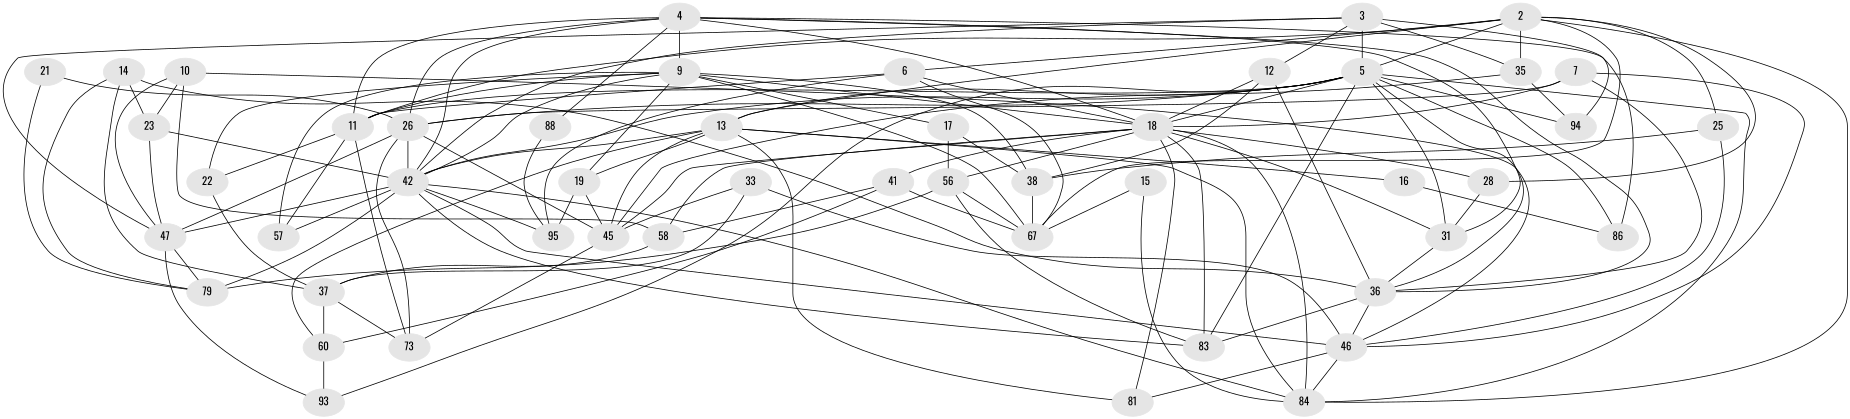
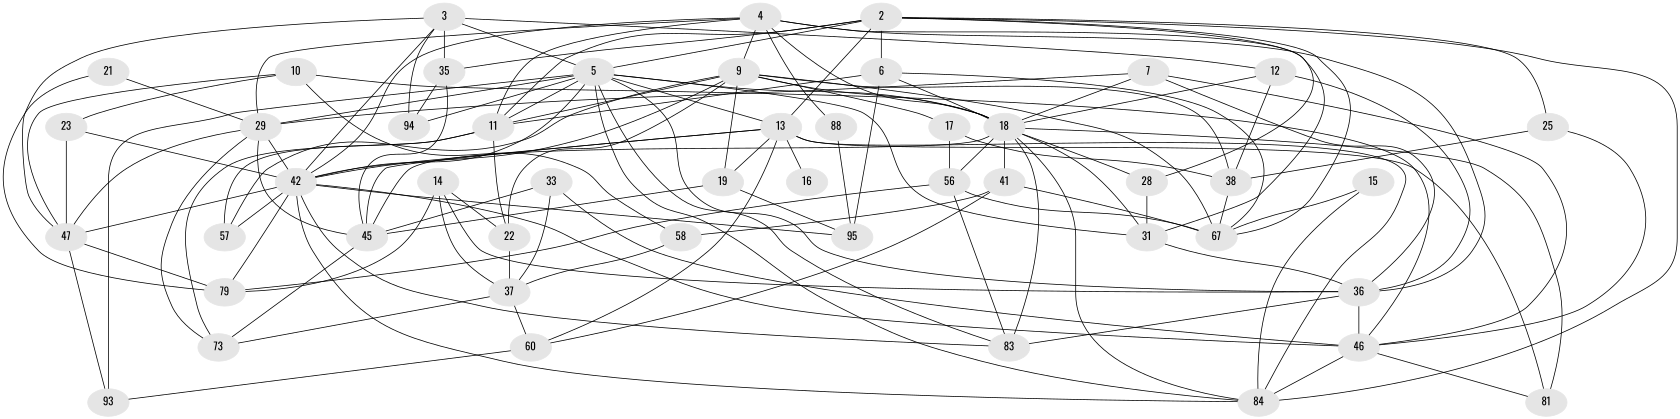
edge "14" -- "23": now "14" -- "22"
node "26": label "26" -> "29"
edge "18" -- "58": removed
node "86": removed
